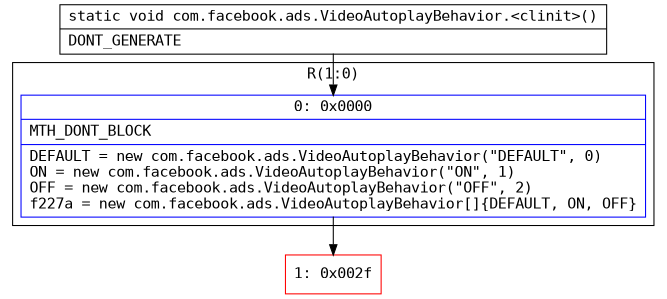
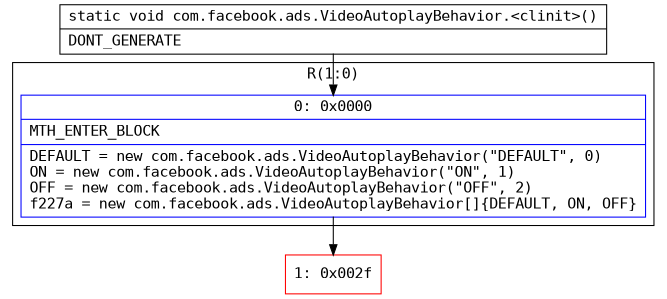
node "0: 0x0000": text "MTH_DONT_BLOCK" -> "MTH_ENTER_BLOCK"
